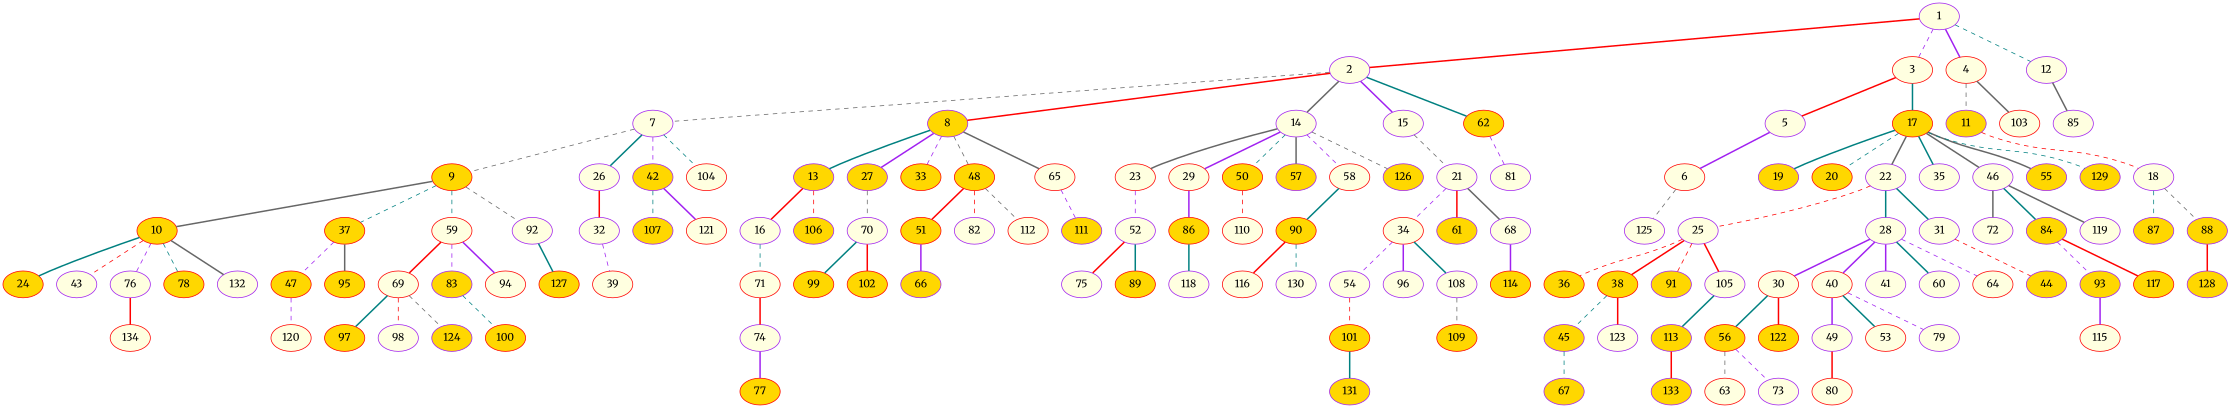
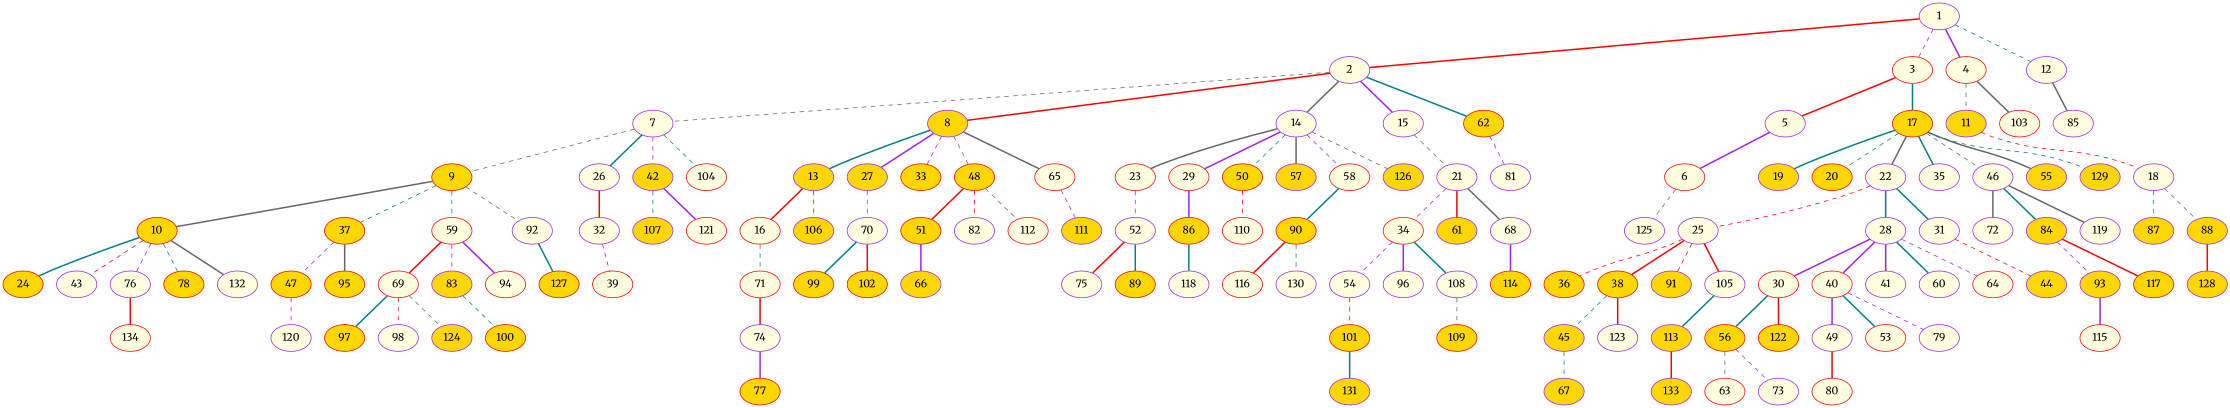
edge "17" -- "46": style bold -> dashed
node "16": color purple -> red
node "120": color red -> purple
